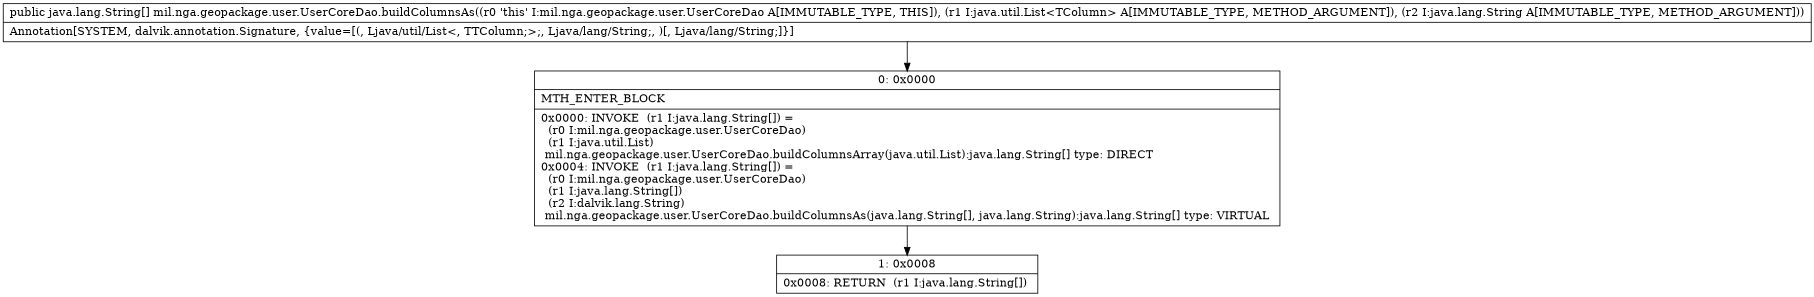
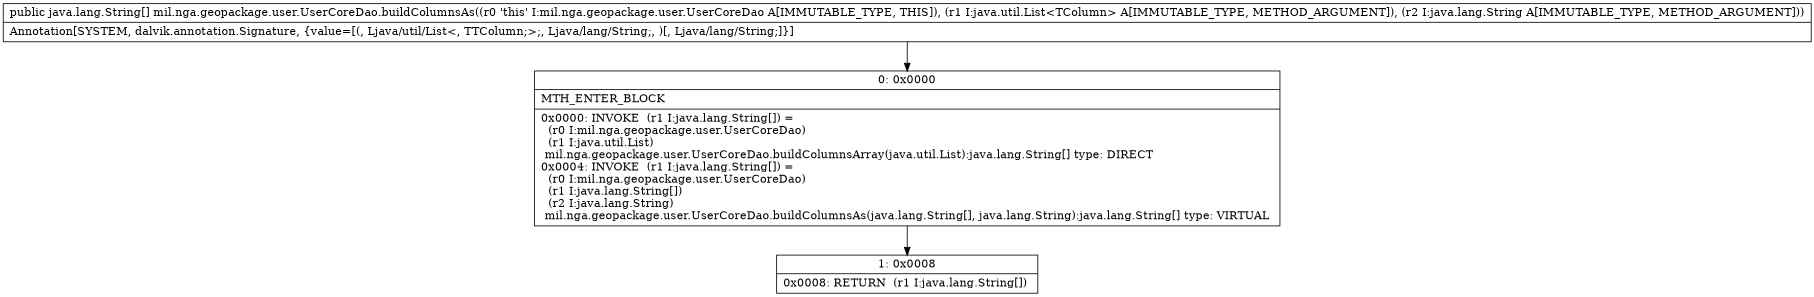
node "0: 0x0000": text "(r2 I:dalvik.lang.String)" -> "(r2 I:java.lang.String)"
